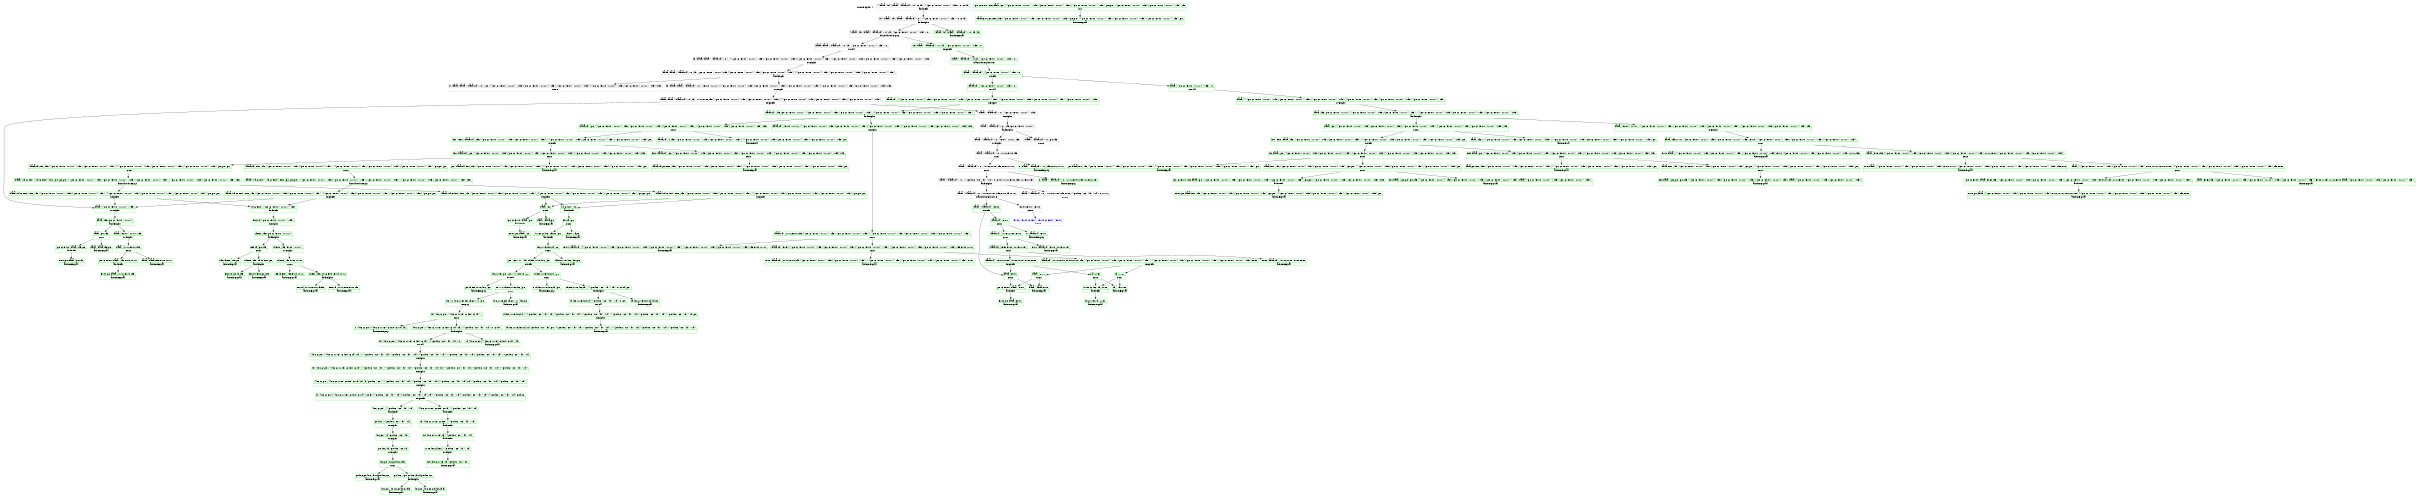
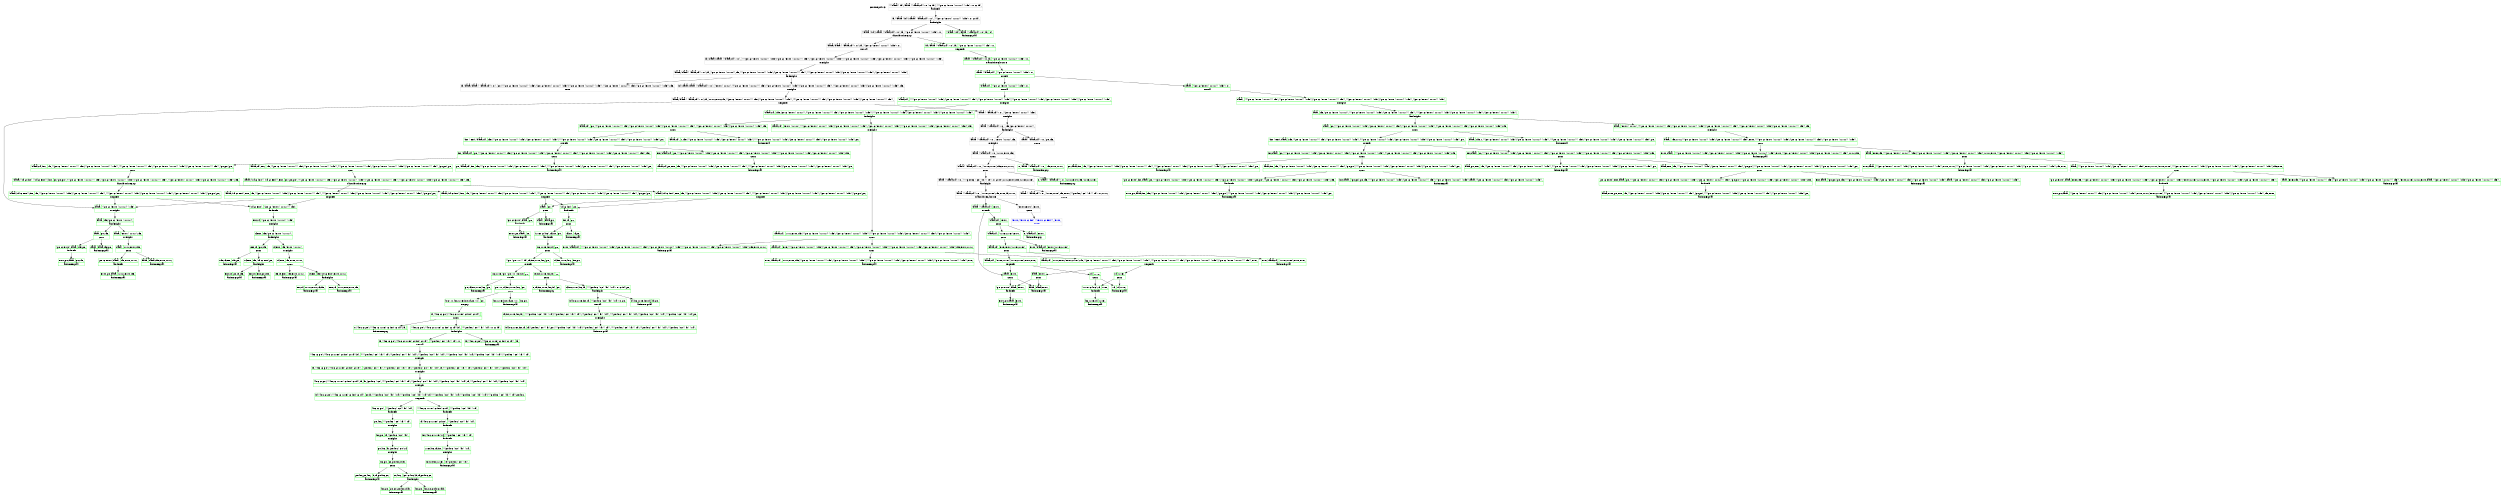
node "consDepth: 7": label "consDepth: 7" -> "consDepth: 3"
node "(po & R*M),ext,data,": text "int" -> "andLeft"
edge "data,ext," -> "(po & R*M),ext,data,": added
node "po,rf,int,W*R,loc,": text "axiomEmpty" -> "axiomEqual"
